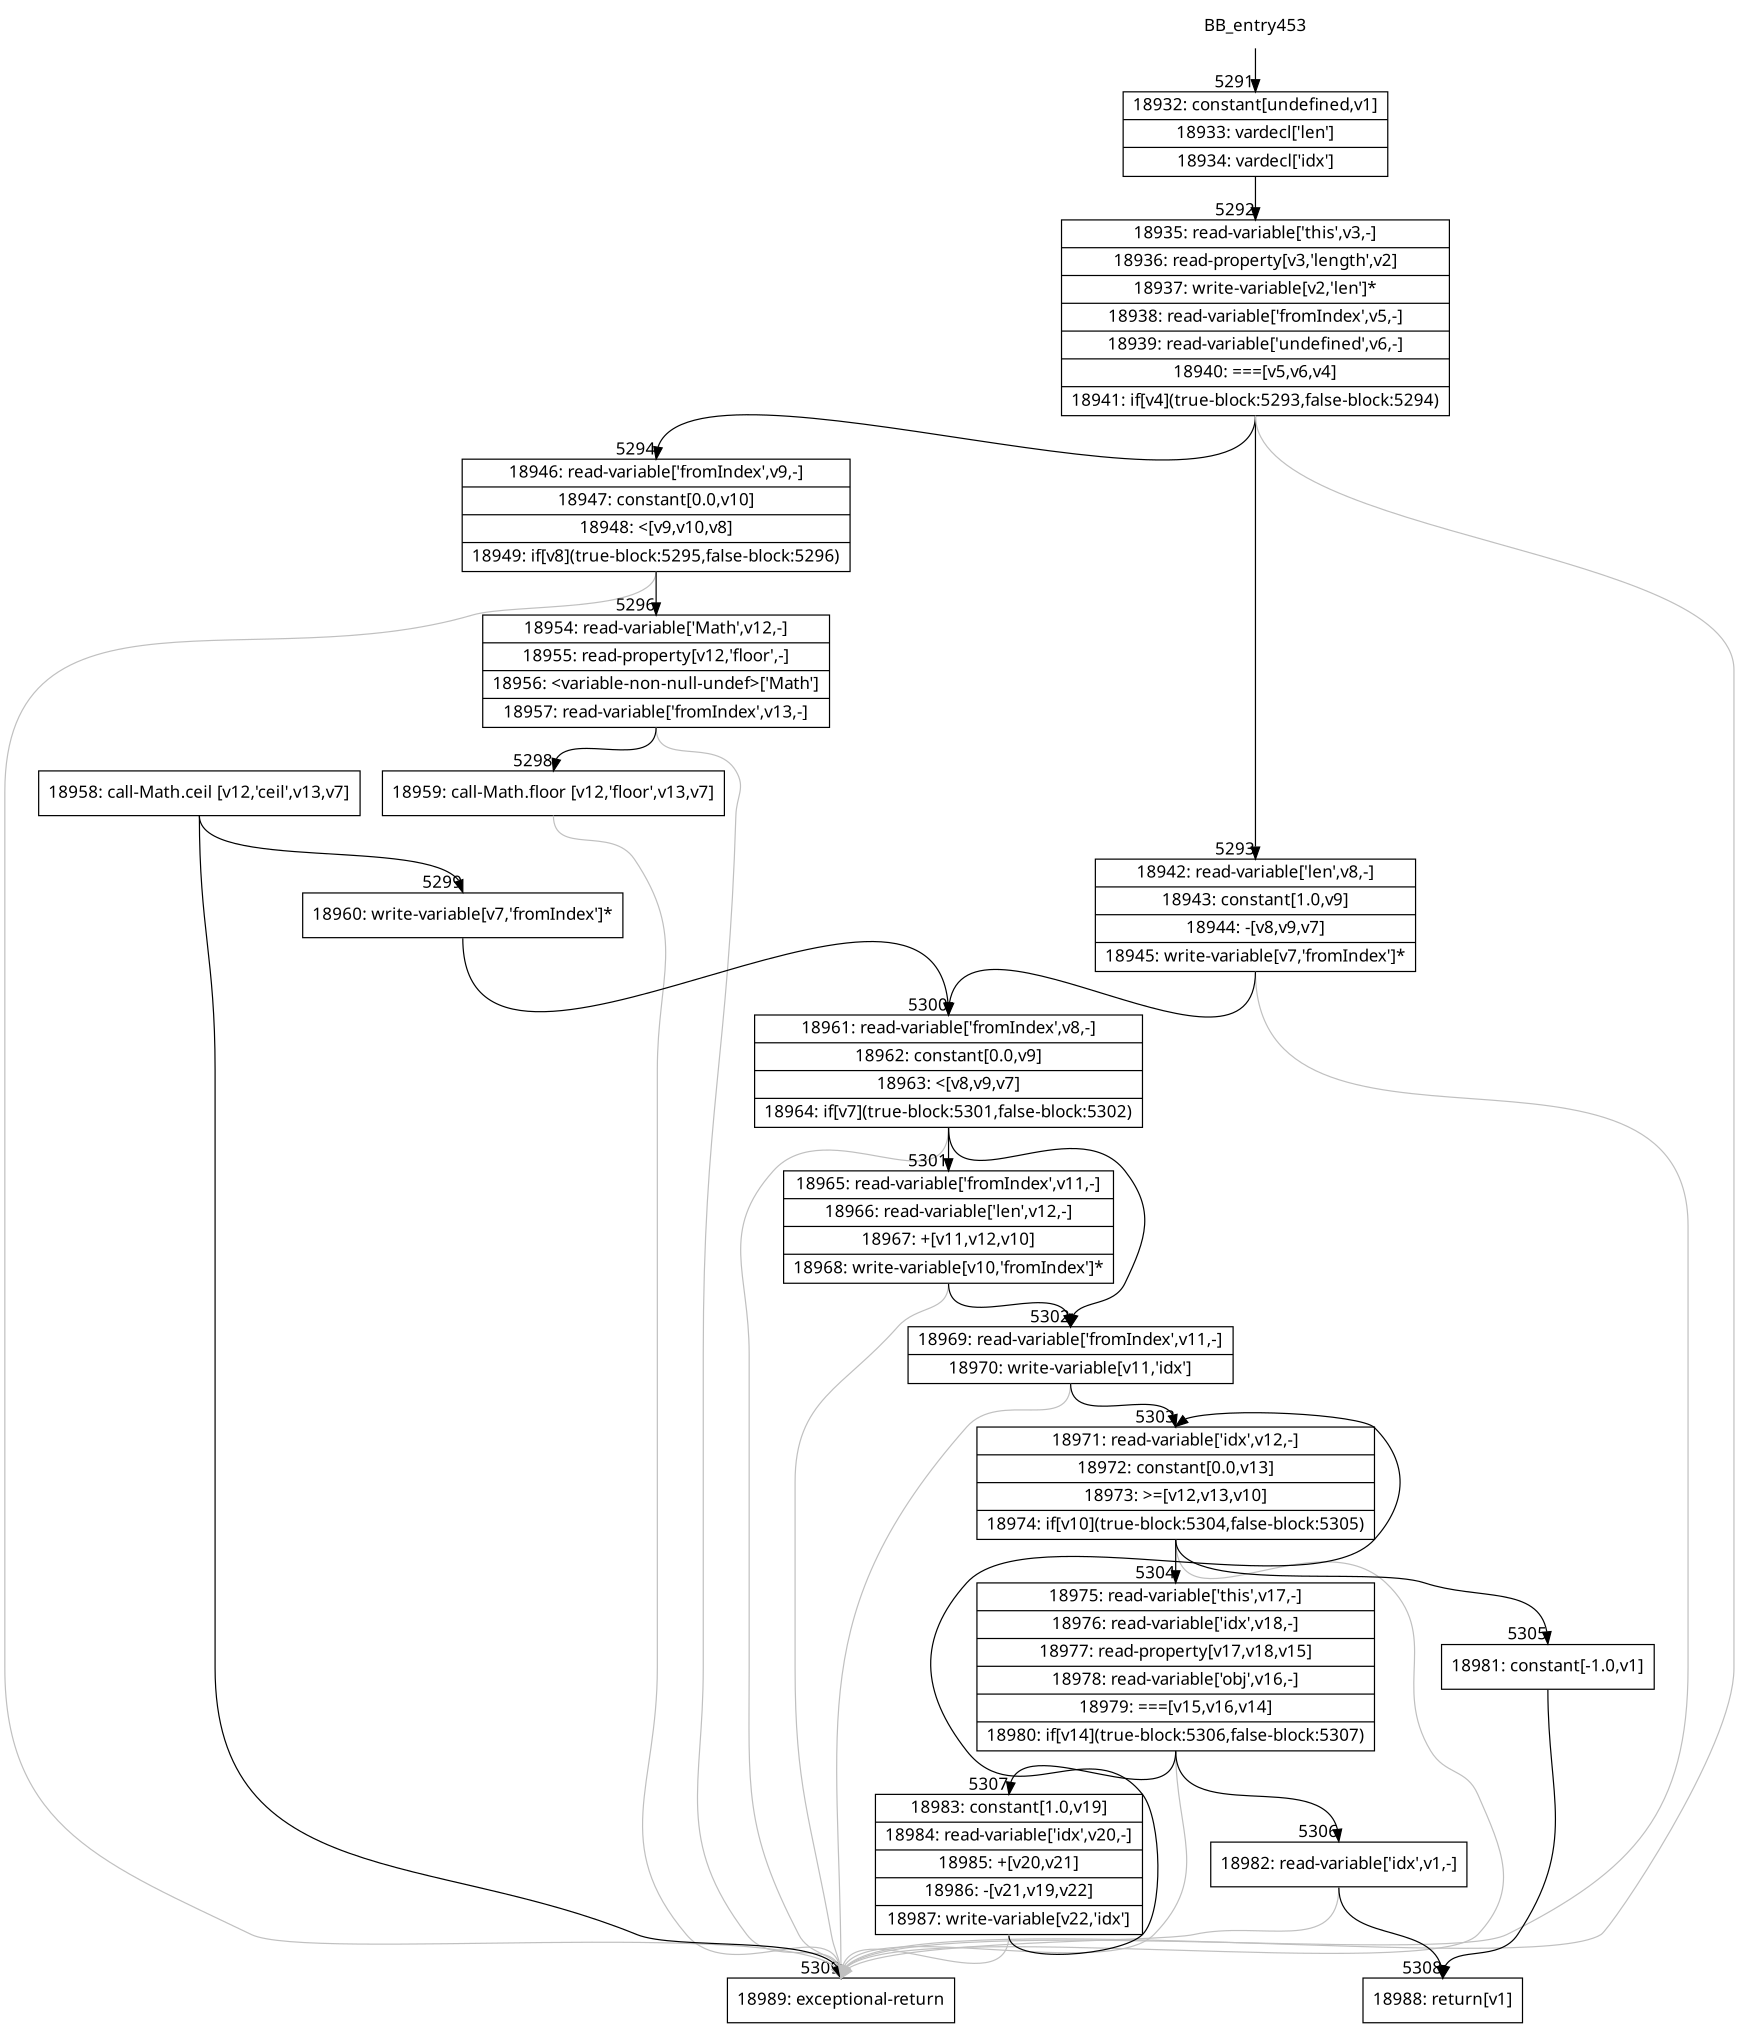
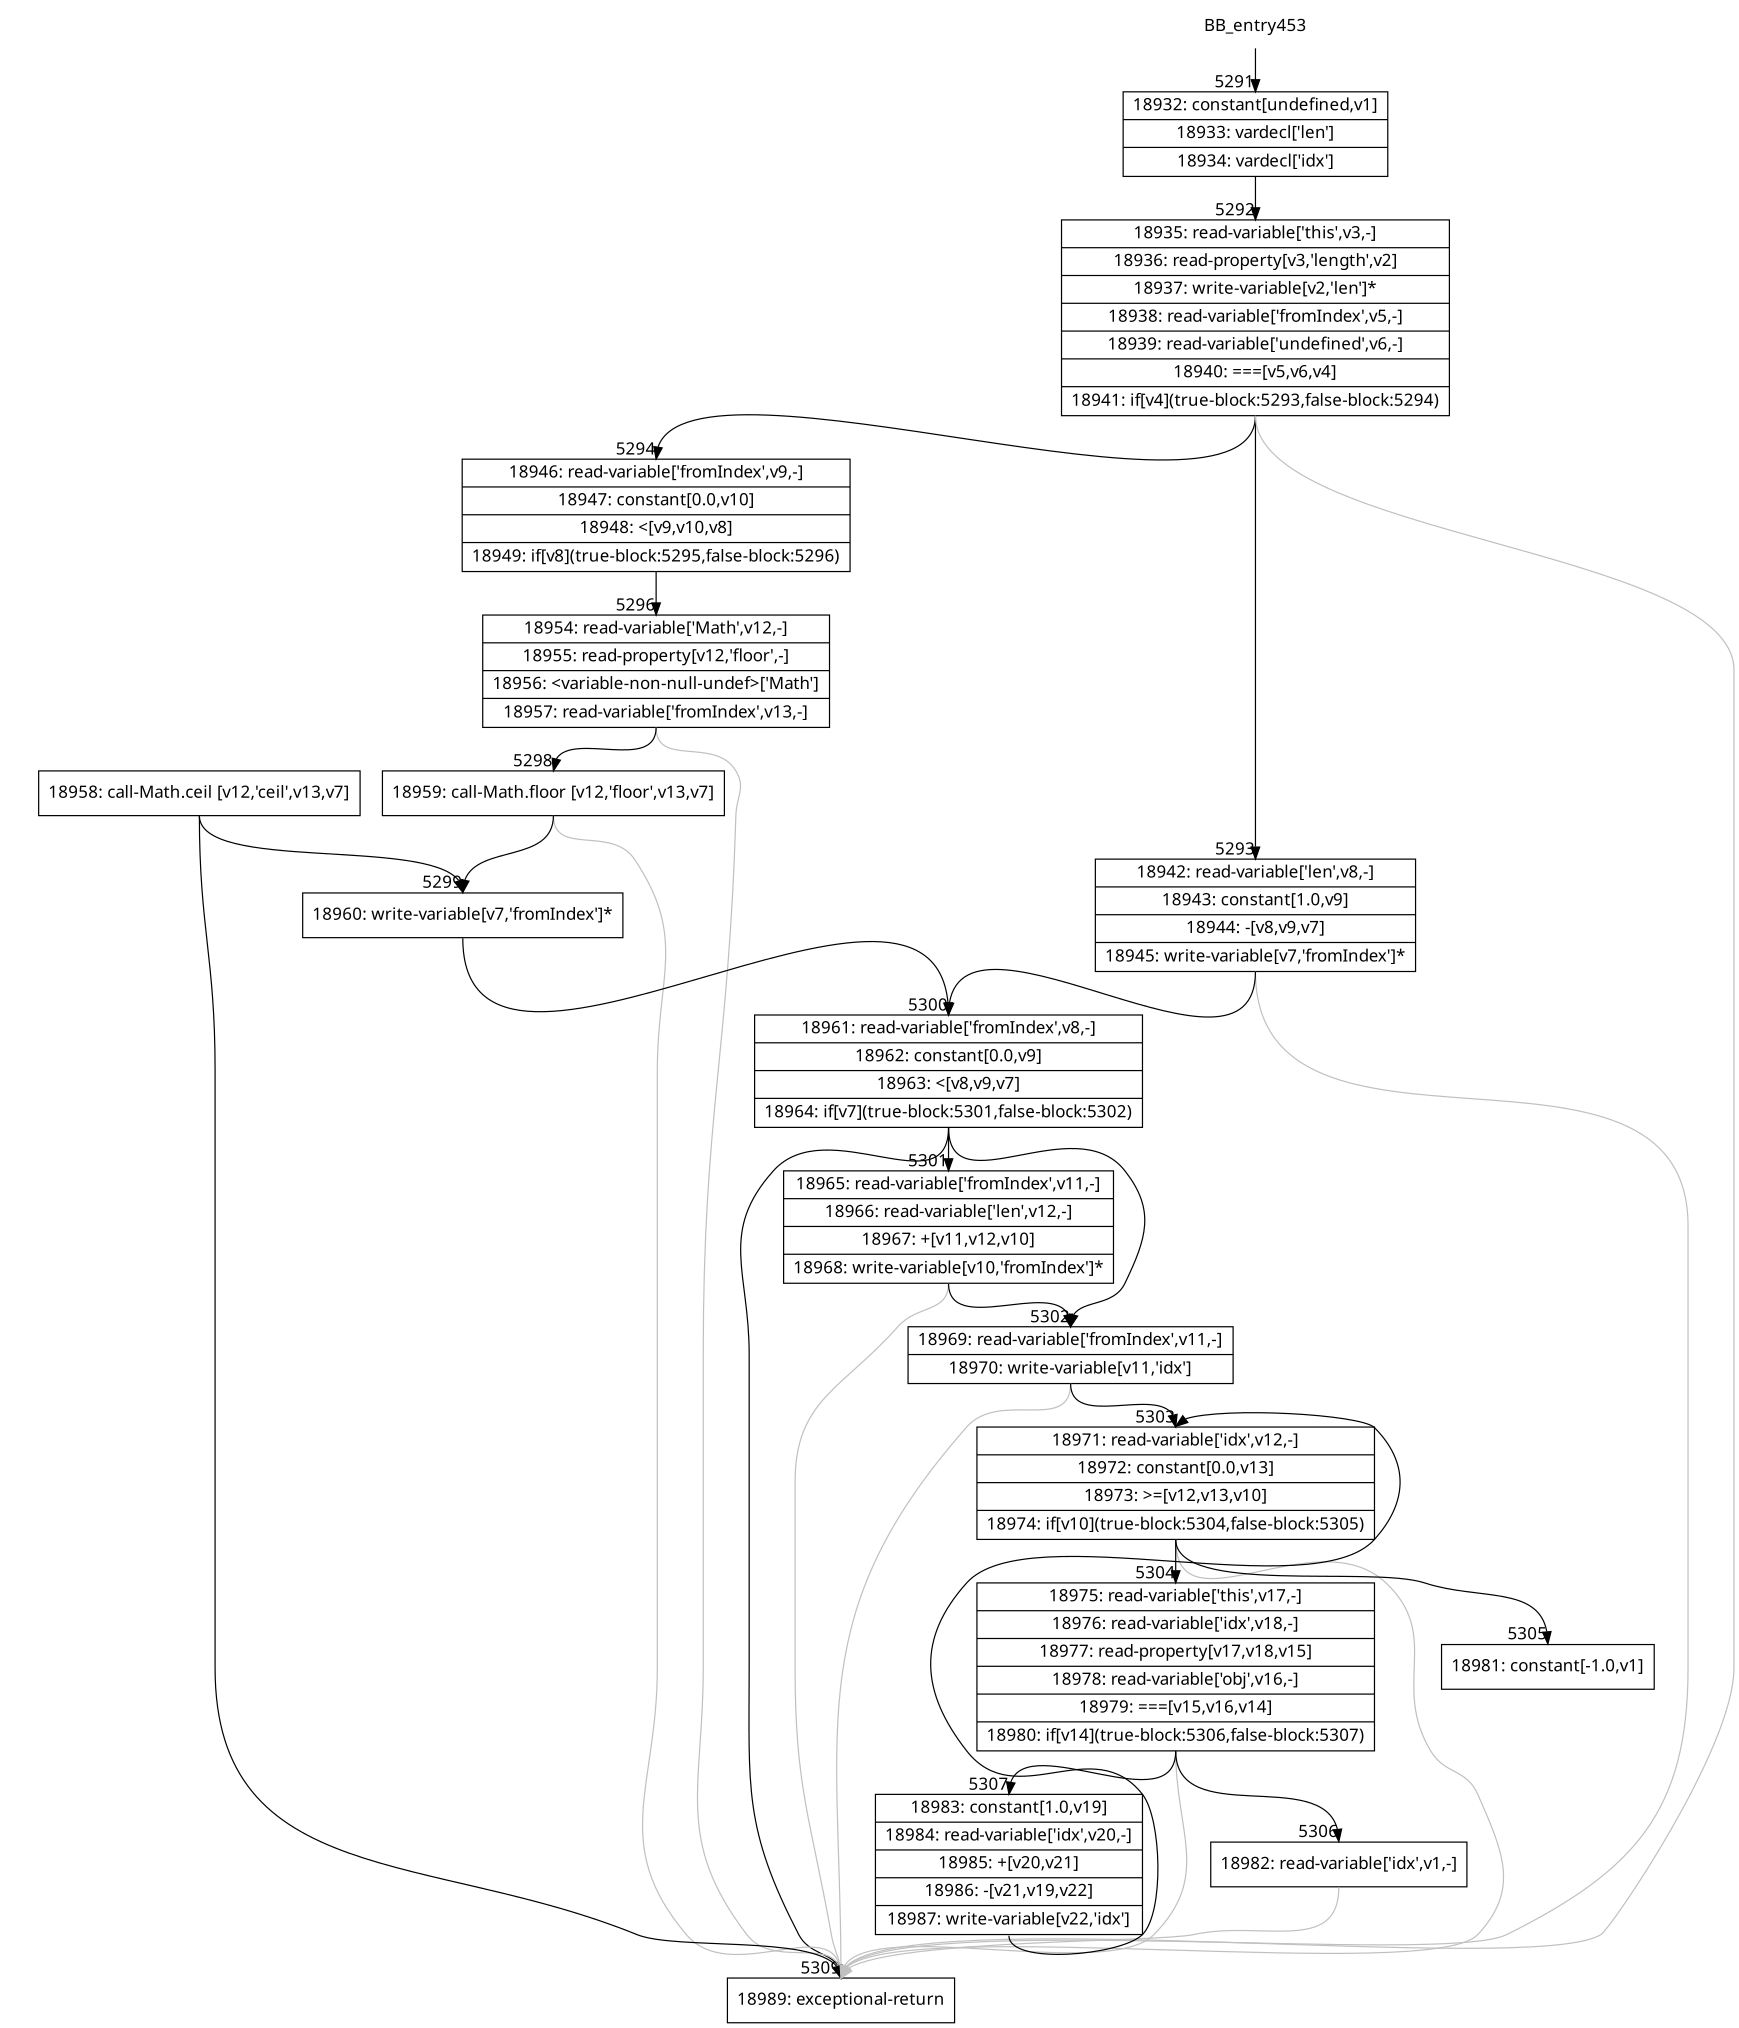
edge "18959: call-Math.floor [v12,'floor',v13,v7]" -> "18960: write-variable[v7,'fromIndex']*": added
edge "18946: read-variable['fromIndex',v9,-]" -> "18989: exceptional-return": removed
edge "18961: read-variable['fromIndex',v8,-]" -> "18989: exceptional-return": color gray -> black
edge "18983: constant[1.0,v19]" -> "18989: exceptional-return": removed
node "18988: return[v1]": removed
